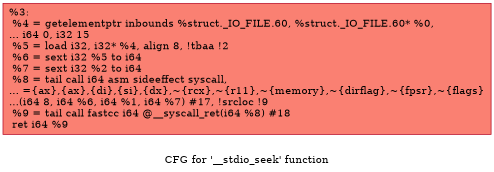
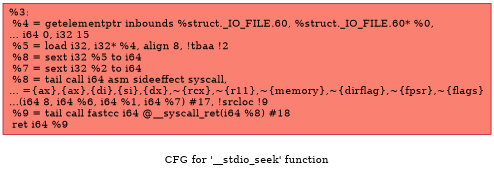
node "%3:": text "%6 = sext i32 %5 to i64" -> "%8 = sext i32 %5 to i64"
